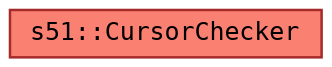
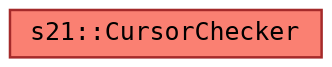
node "s51::CursorChecker": label "s51::CursorChecker" -> "s21::CursorChecker"
